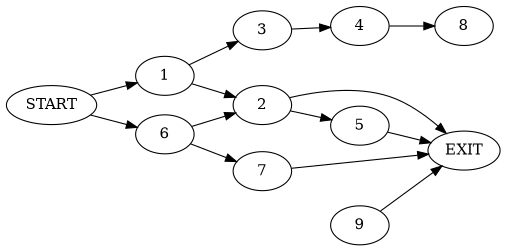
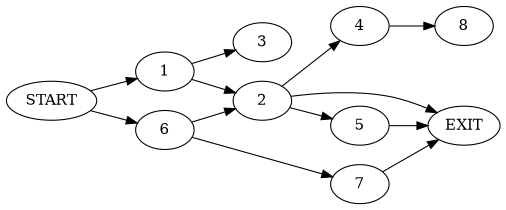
edge "3" -> "4": now "2" -> "4"
node "9": removed
